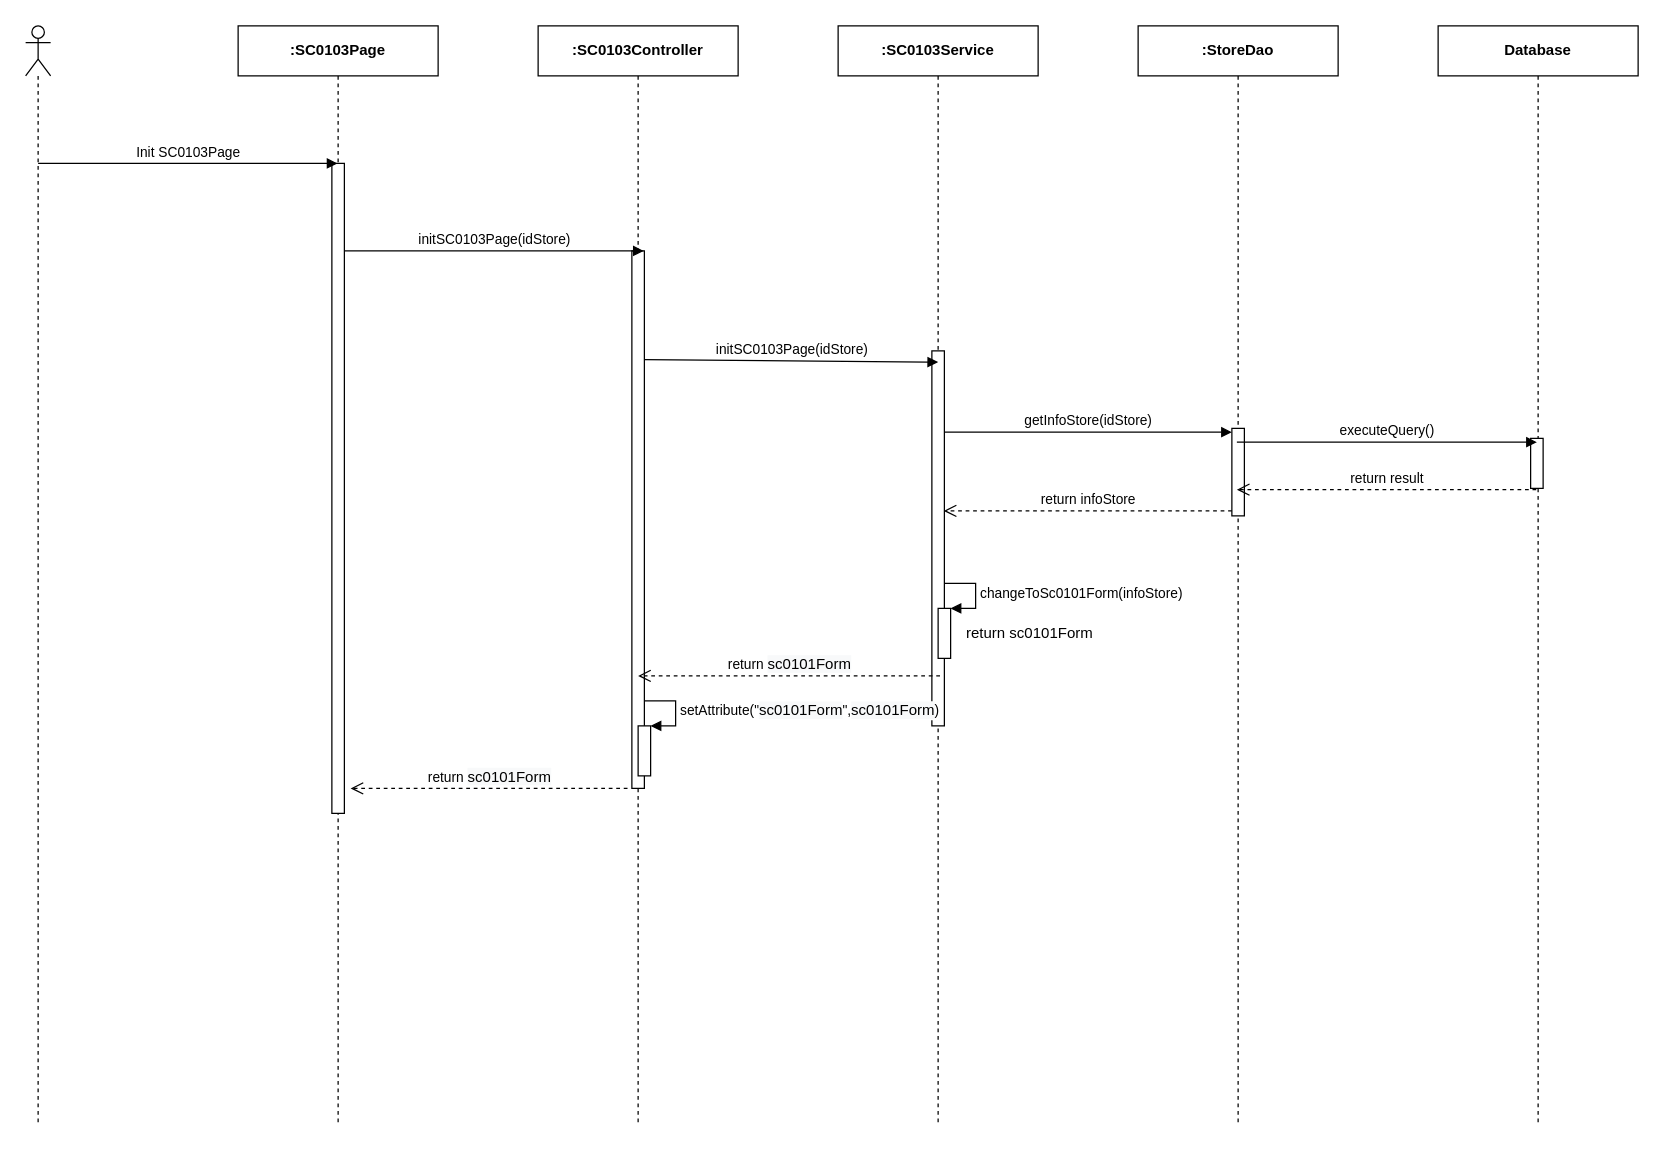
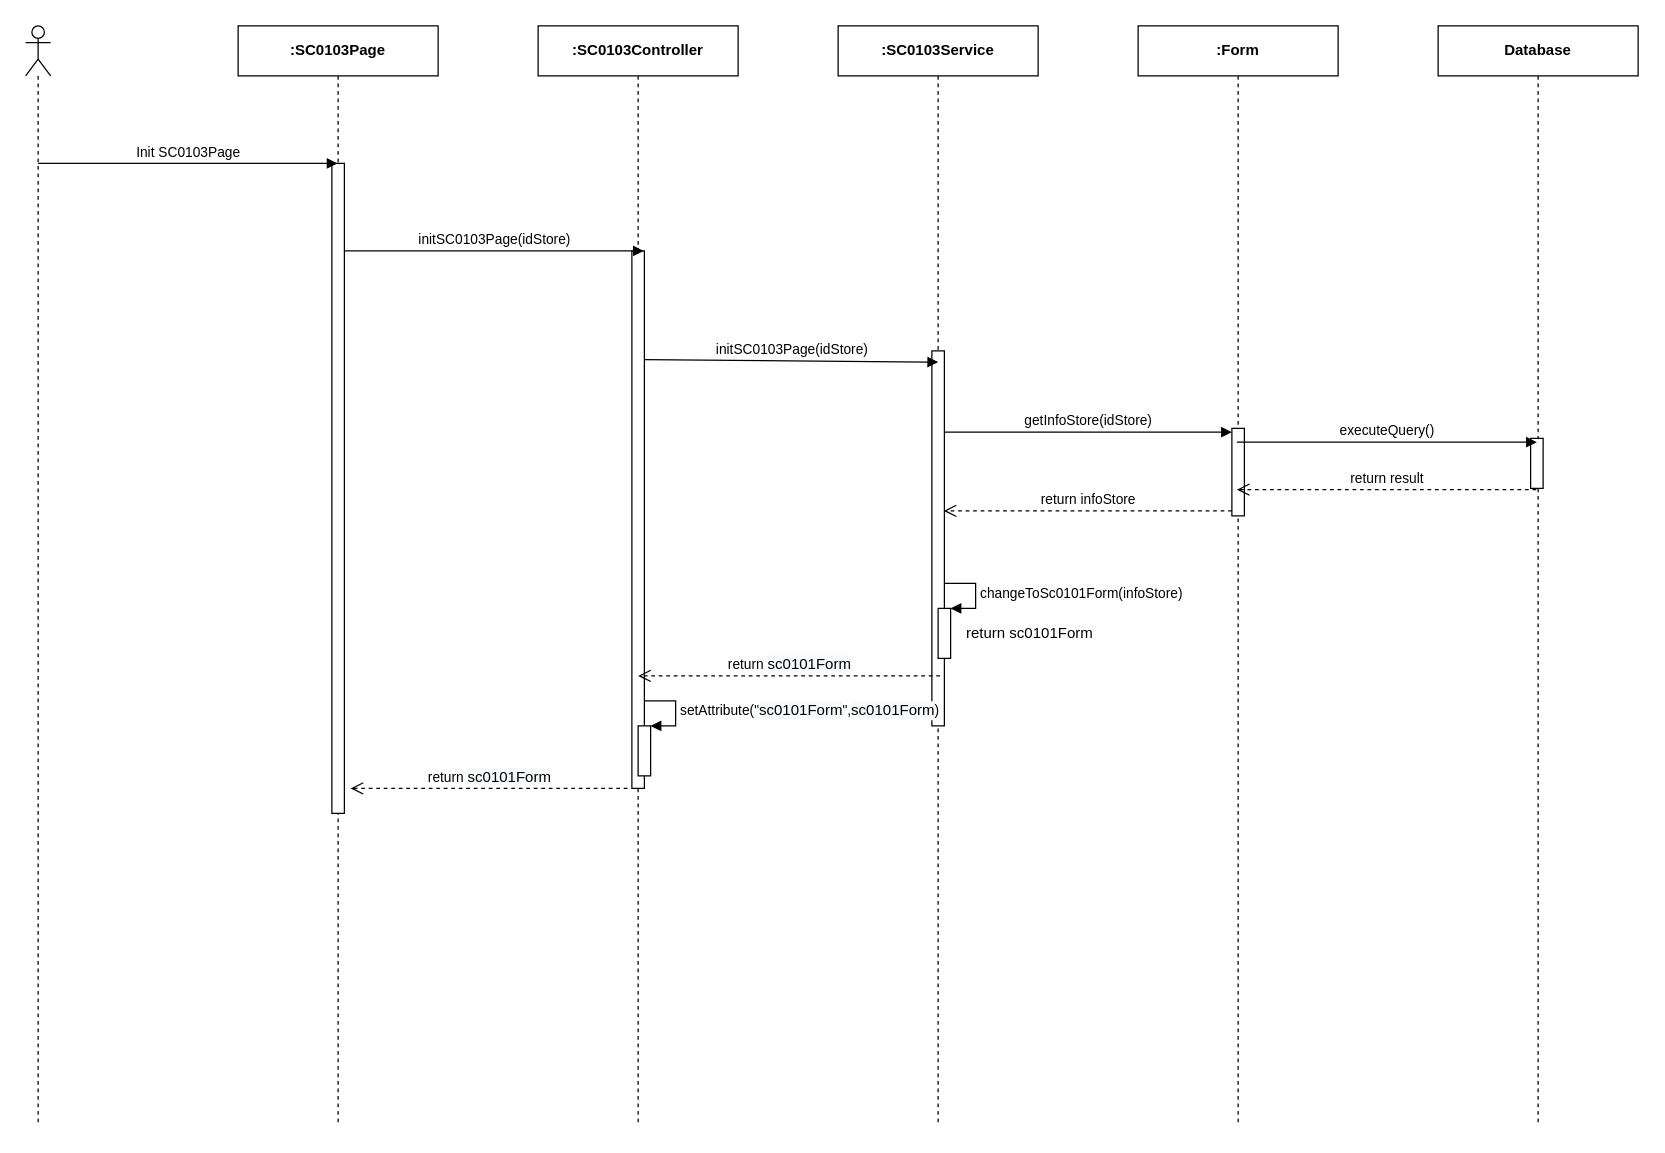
node ":StoreDao": label ":StoreDao" -> ":Form"
